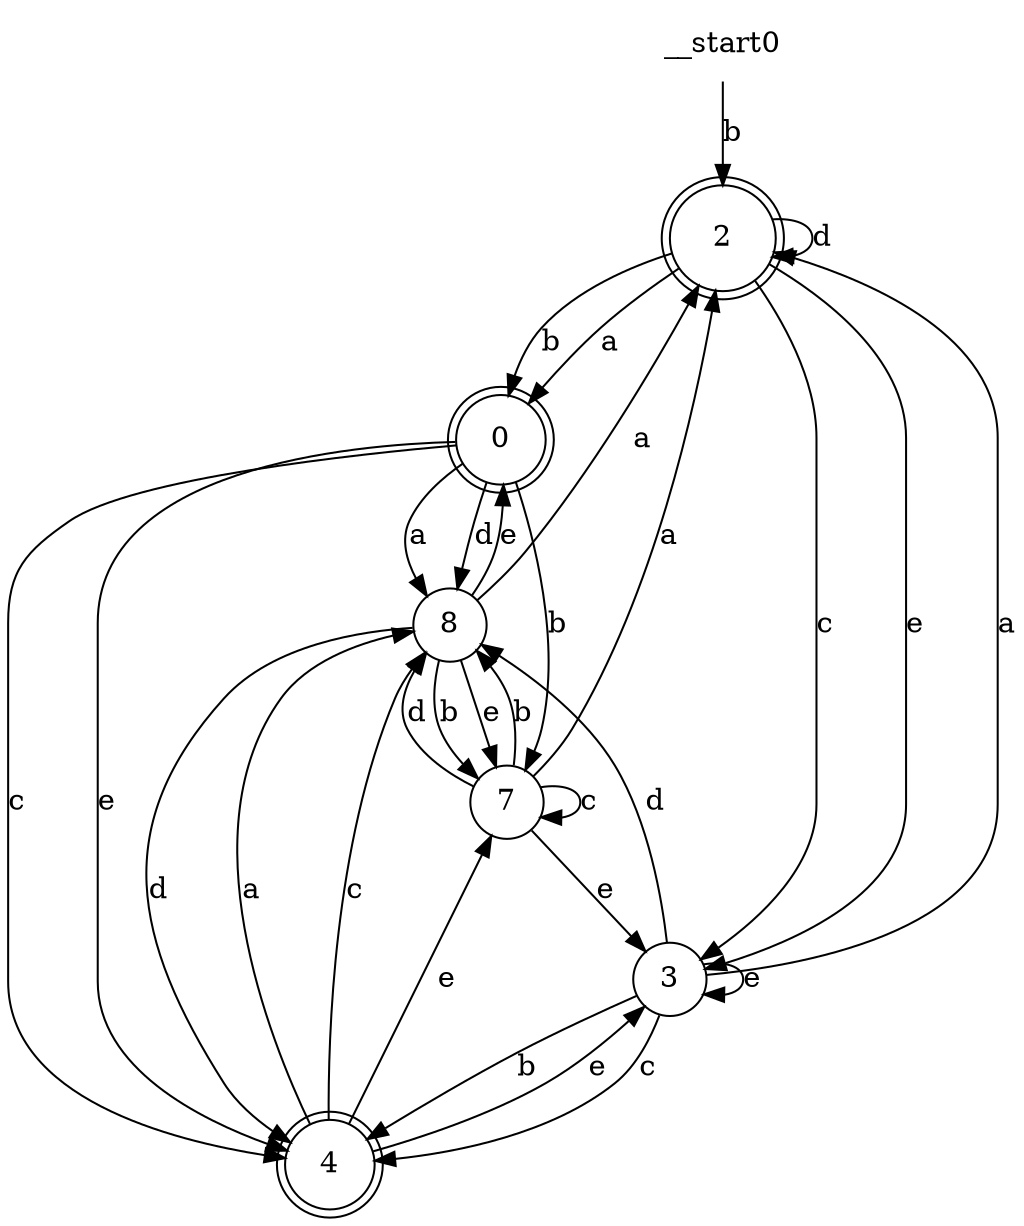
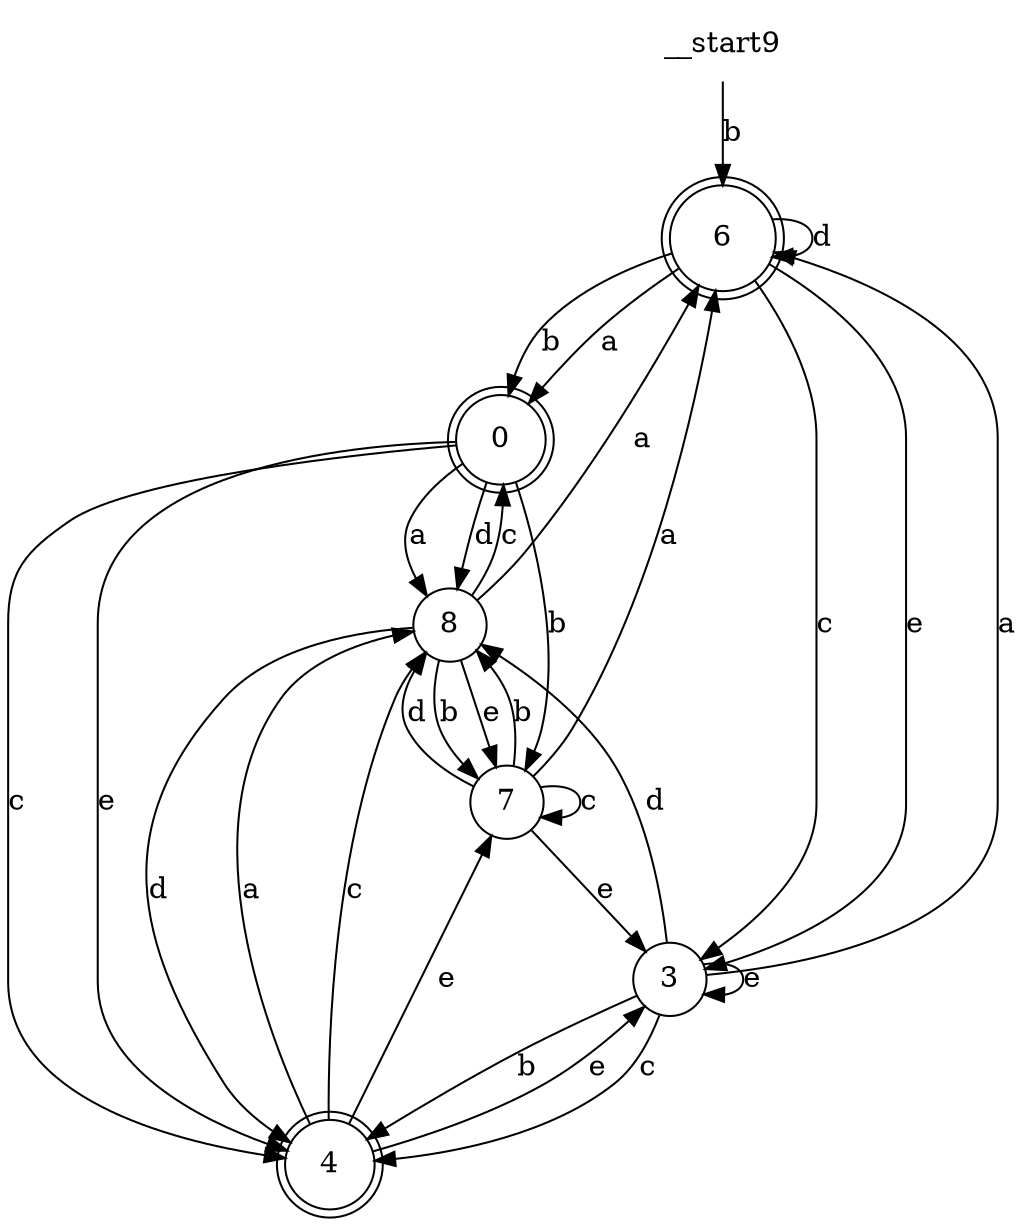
node "__start0": label "__start0" -> "__start9"
node "2": label "2" -> "6"
edge "8" -> "0": label "e" -> "c"
